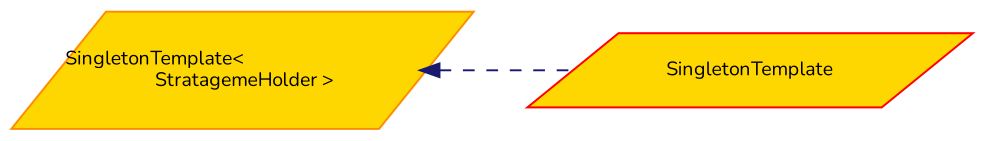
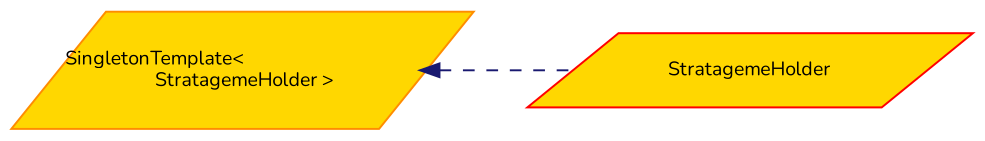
node "SingletonTemplate": label "SingletonTemplate" -> "StratagemeHolder"
